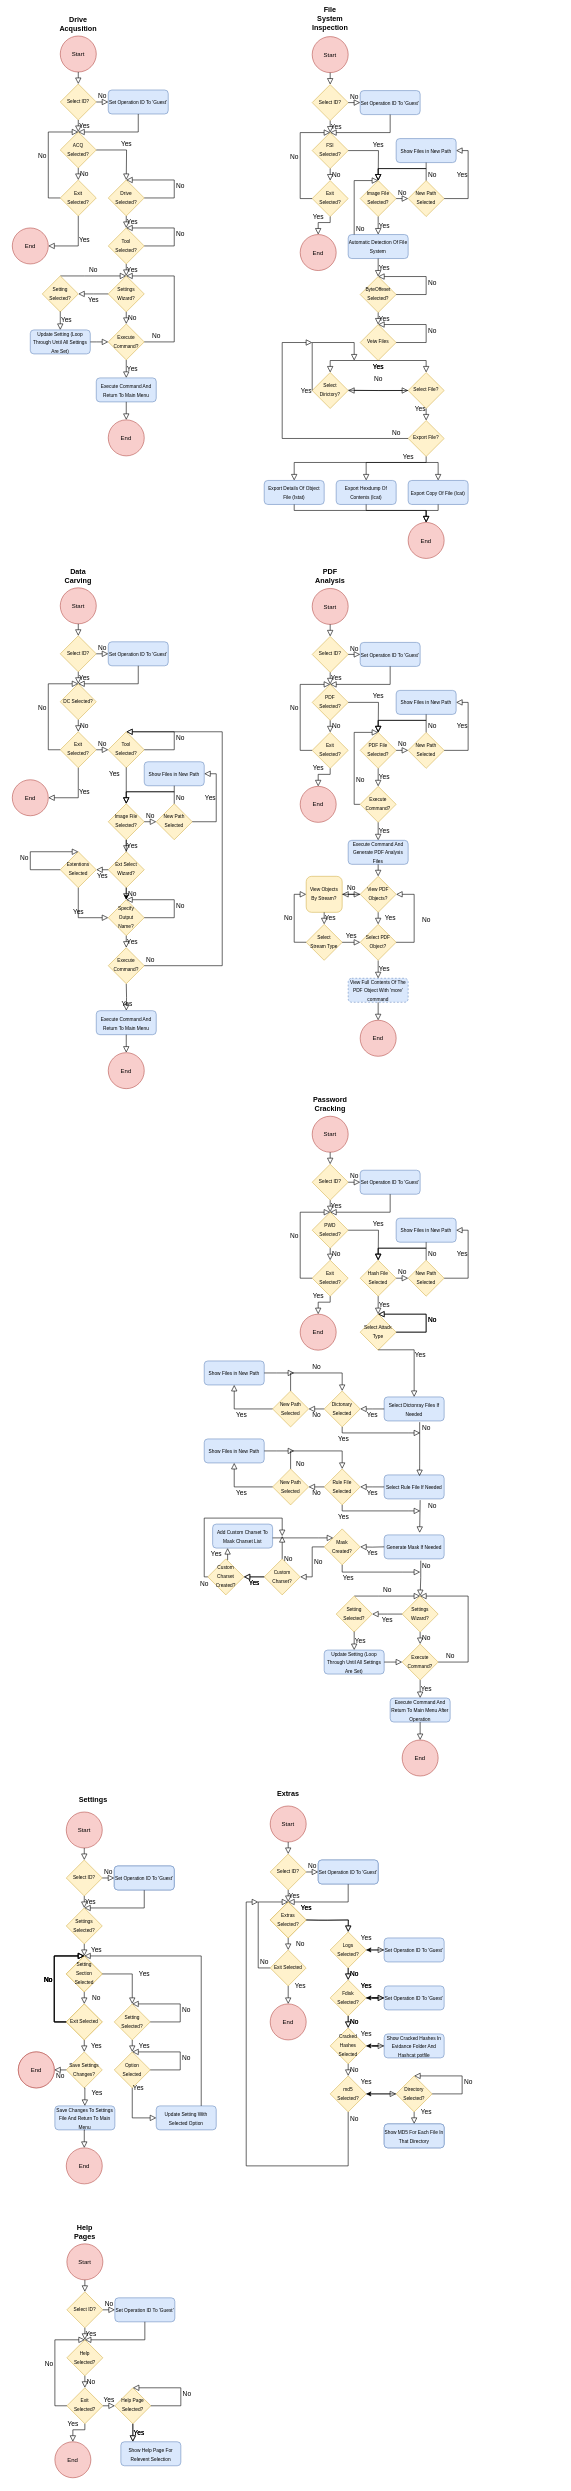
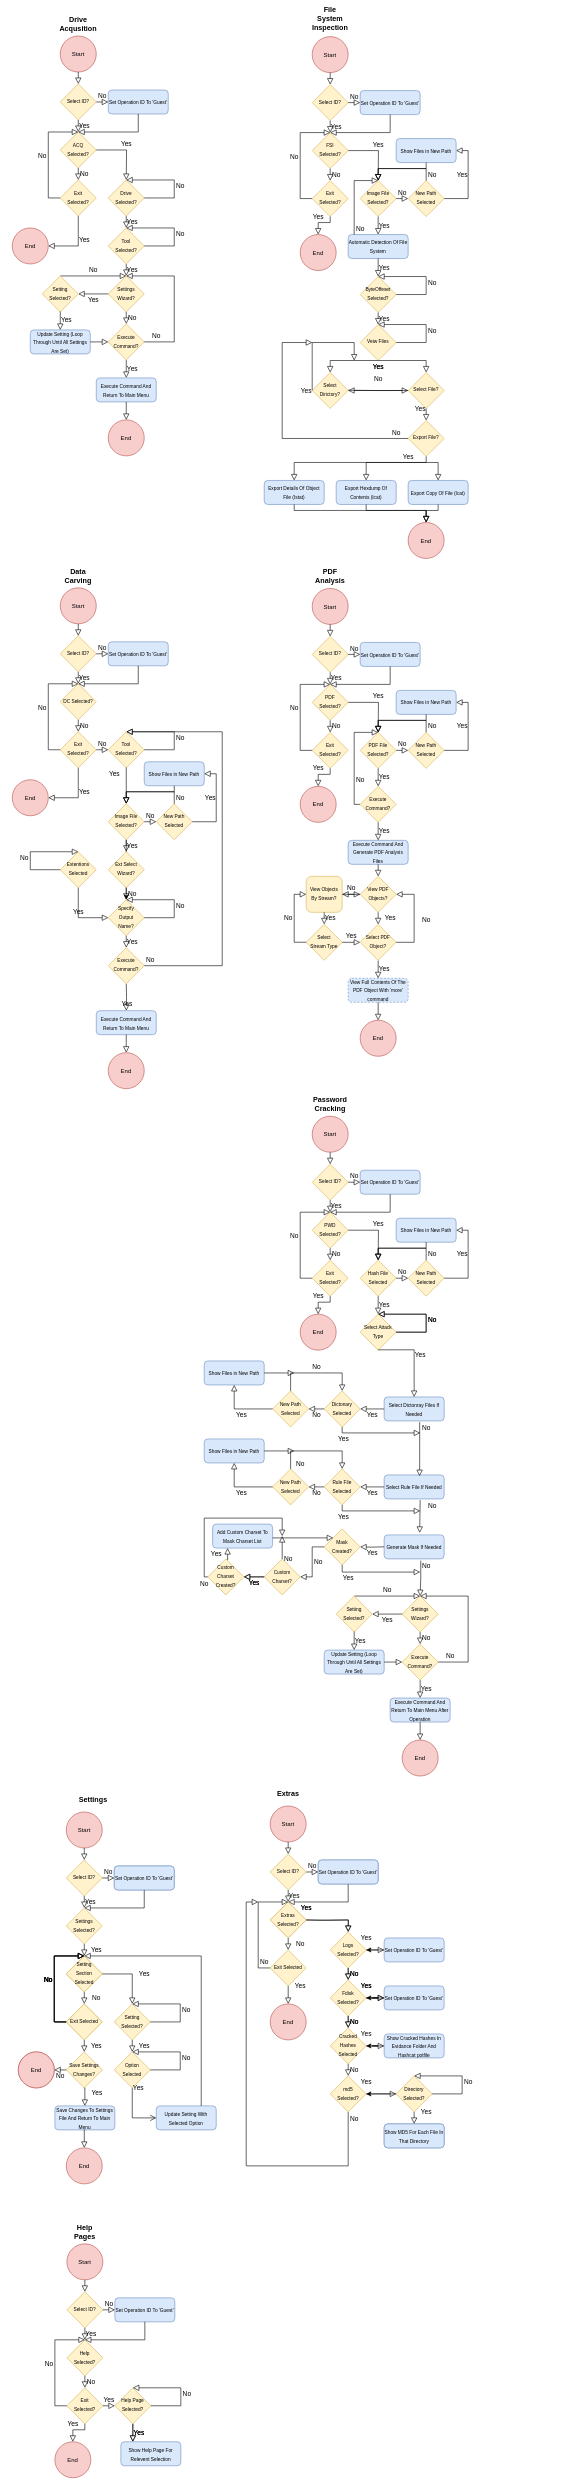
edge "Ext Select Wizard?" -> "Extentions Selected": removed, label "Yes"
edge "Option Selected" -> "Update Setting With Selected Option": arrowhead block -> open
